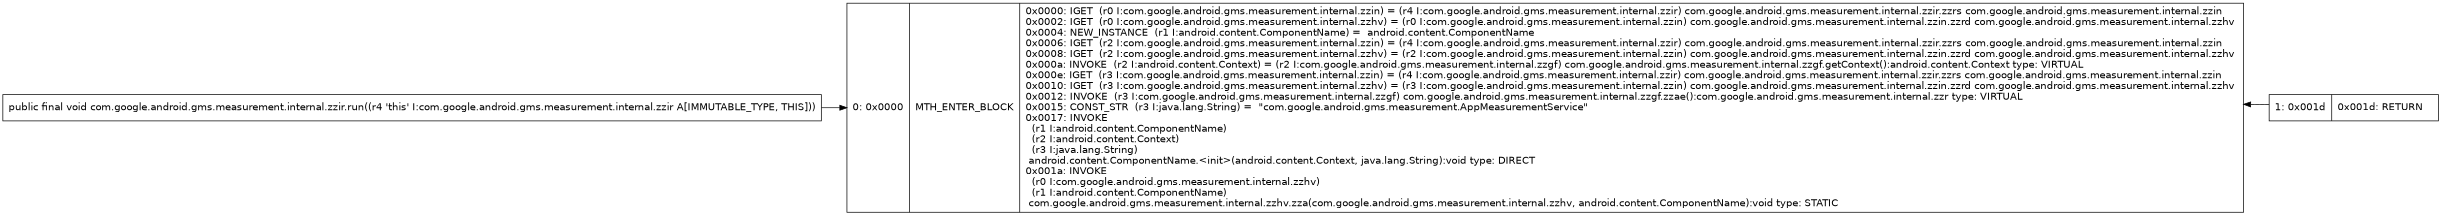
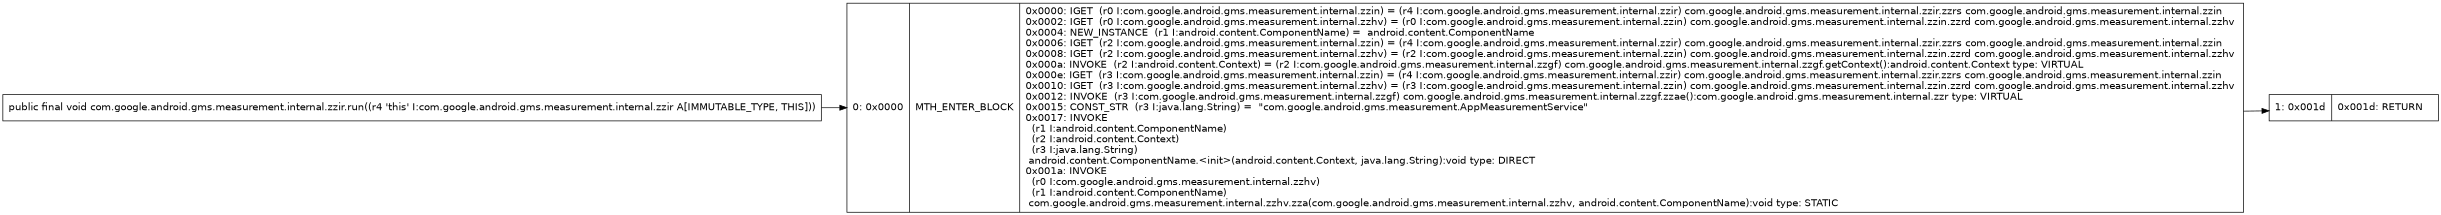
edge "1: 0x001d" -> "0: 0x0000": reversed
